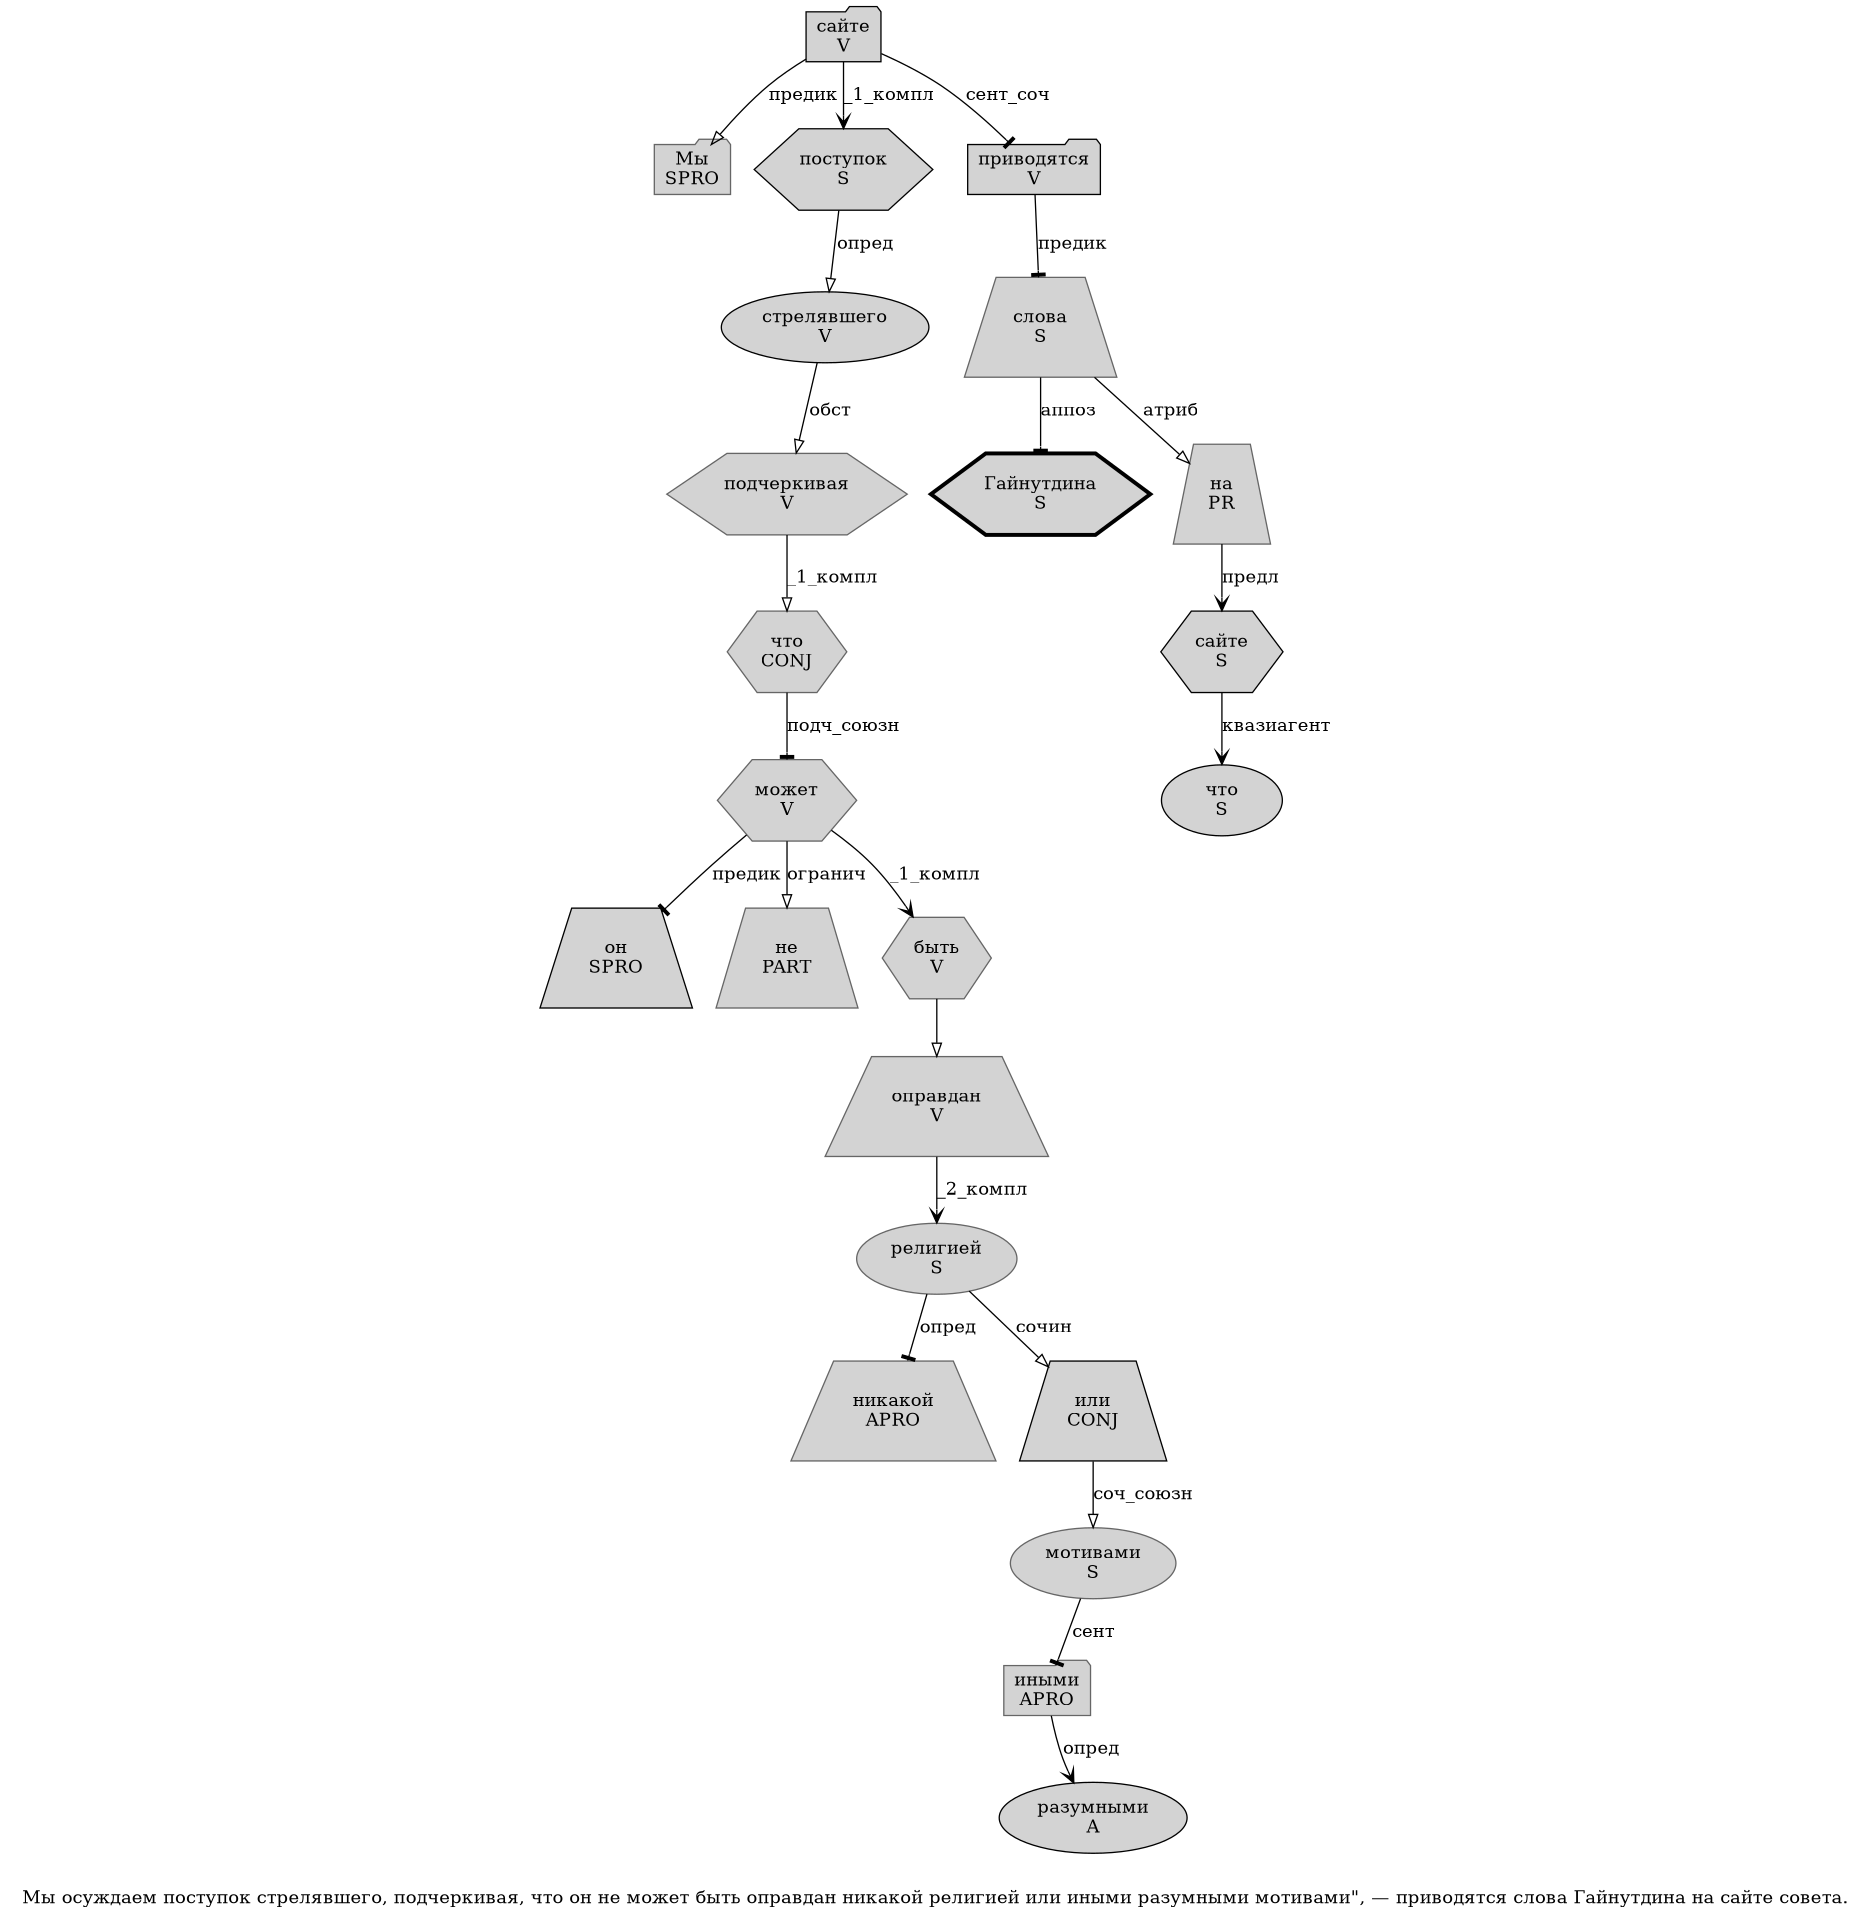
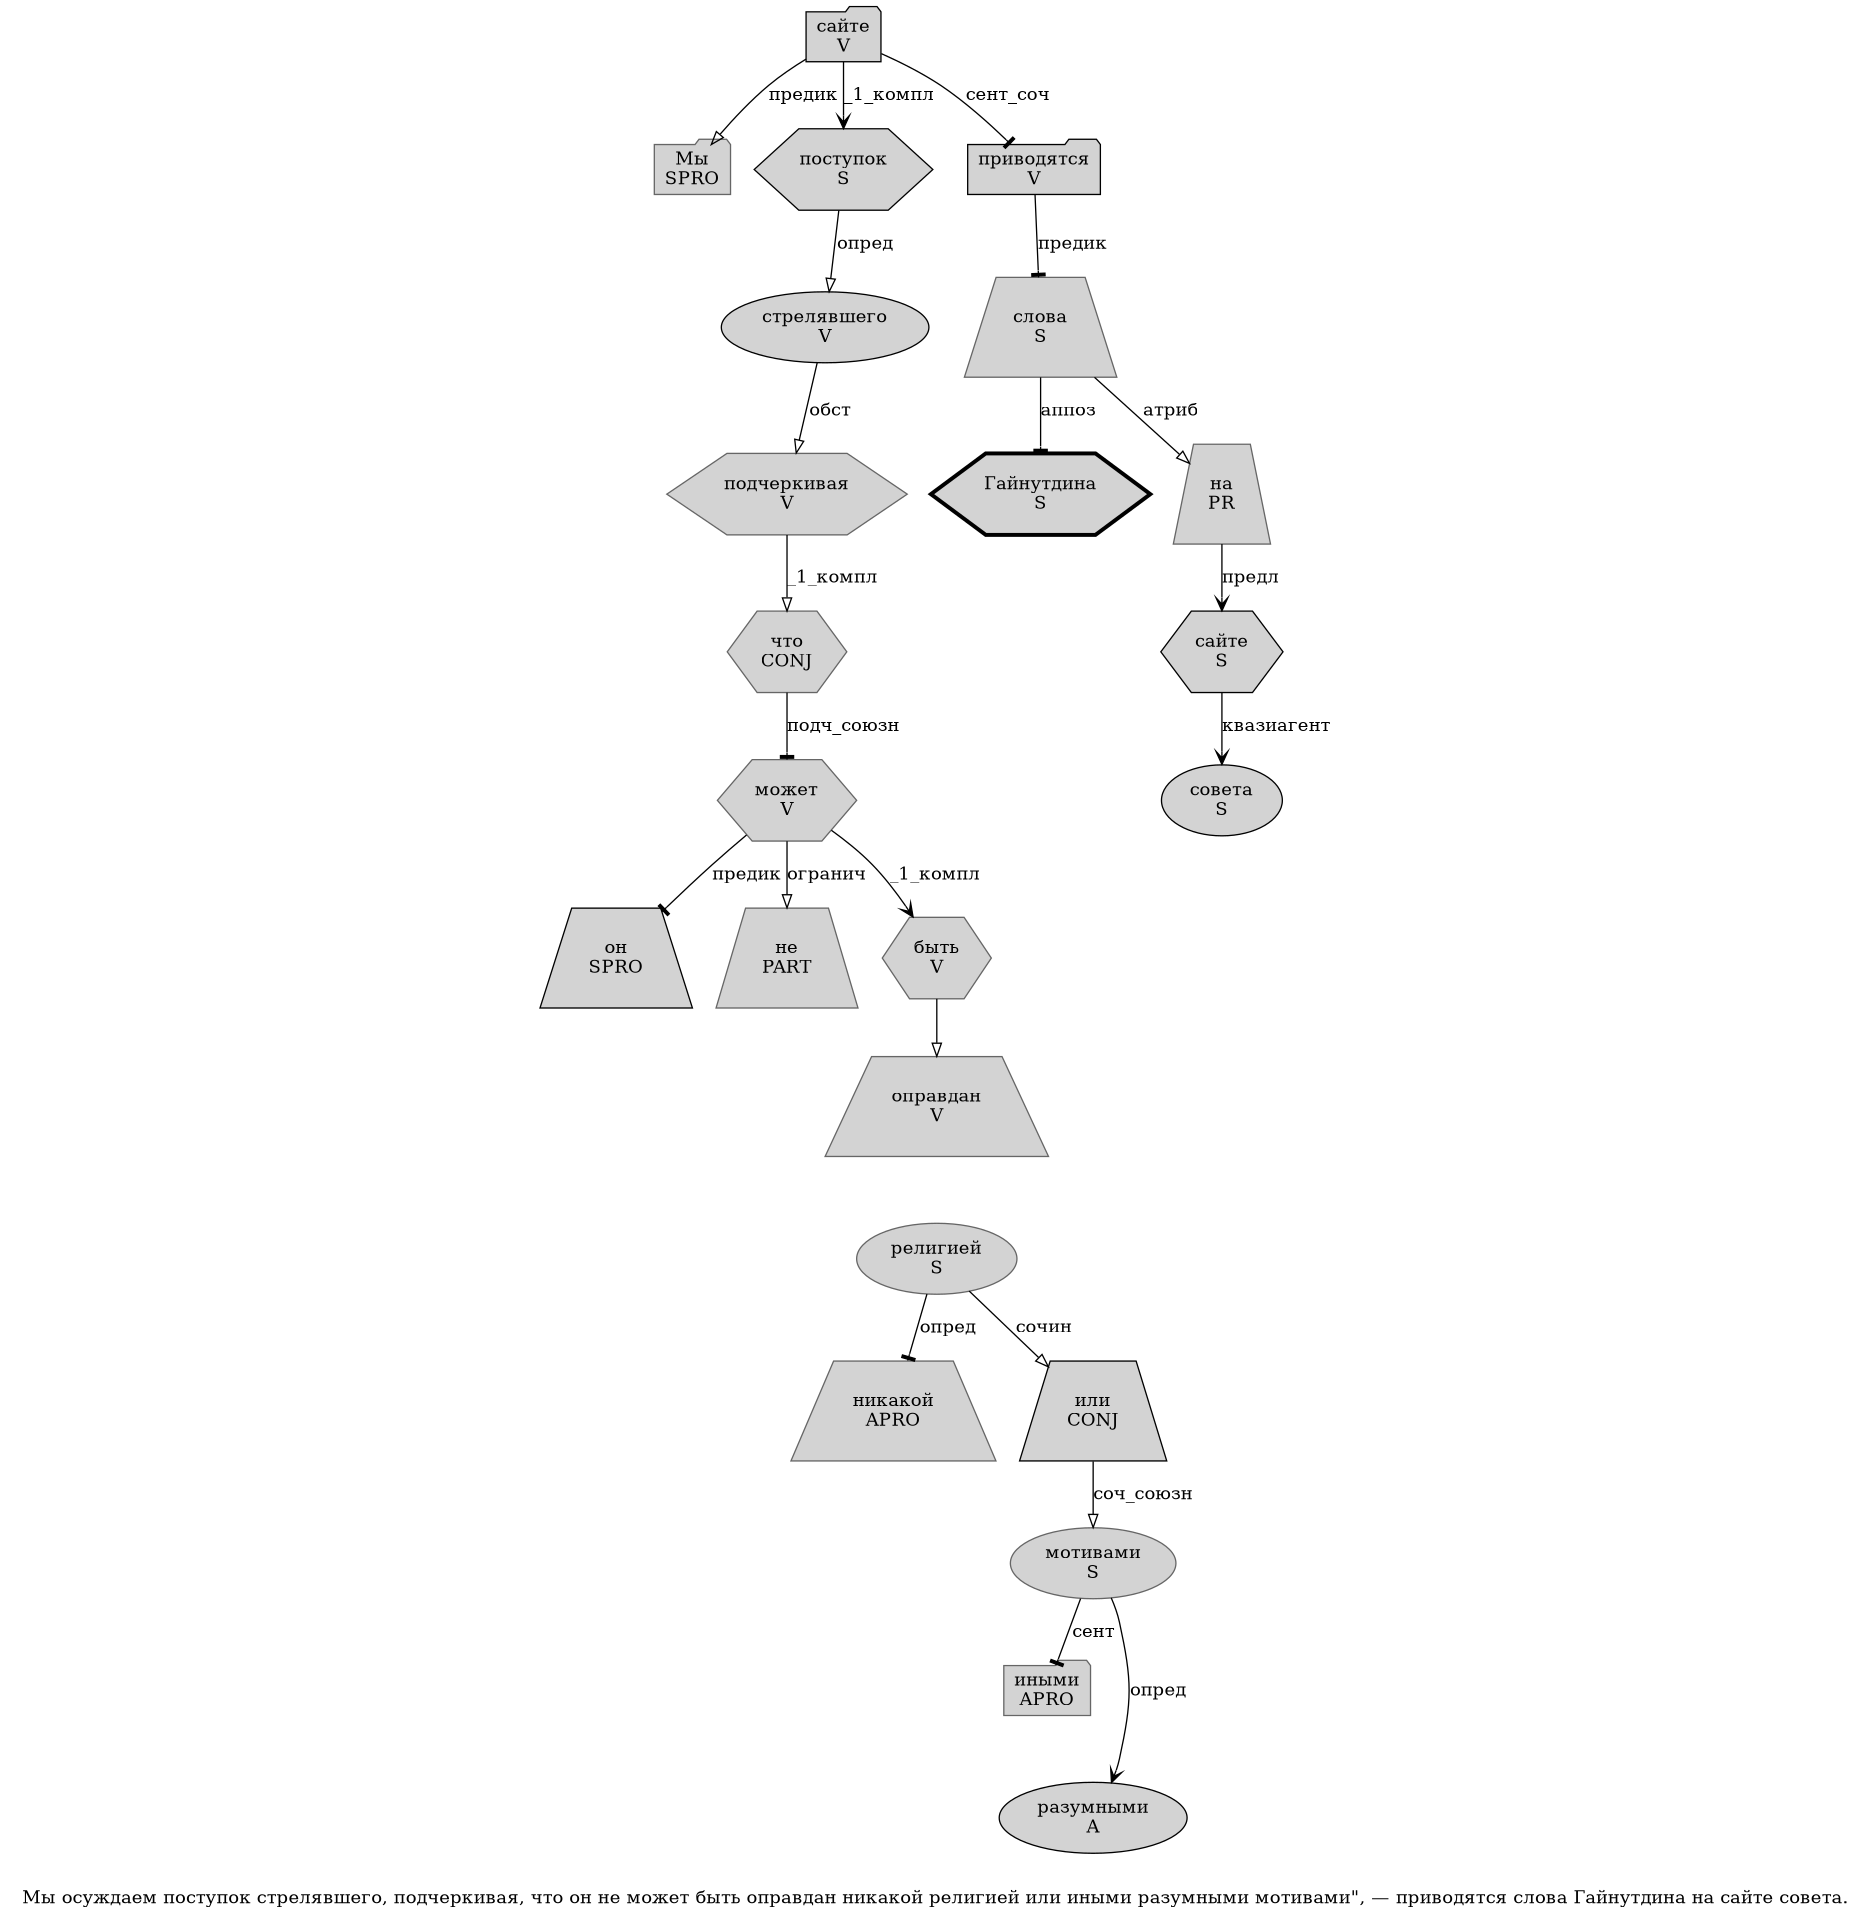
node "что S": label "что S" -> "совета S"
edge "оправдан V" -> "религией S": removed, label "_2_компл"
edge "иными APRO" -> "разумными A": now "мотивами S" -> "разумными A"
